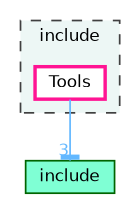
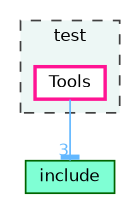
cluster "include": label "include" -> "test"
